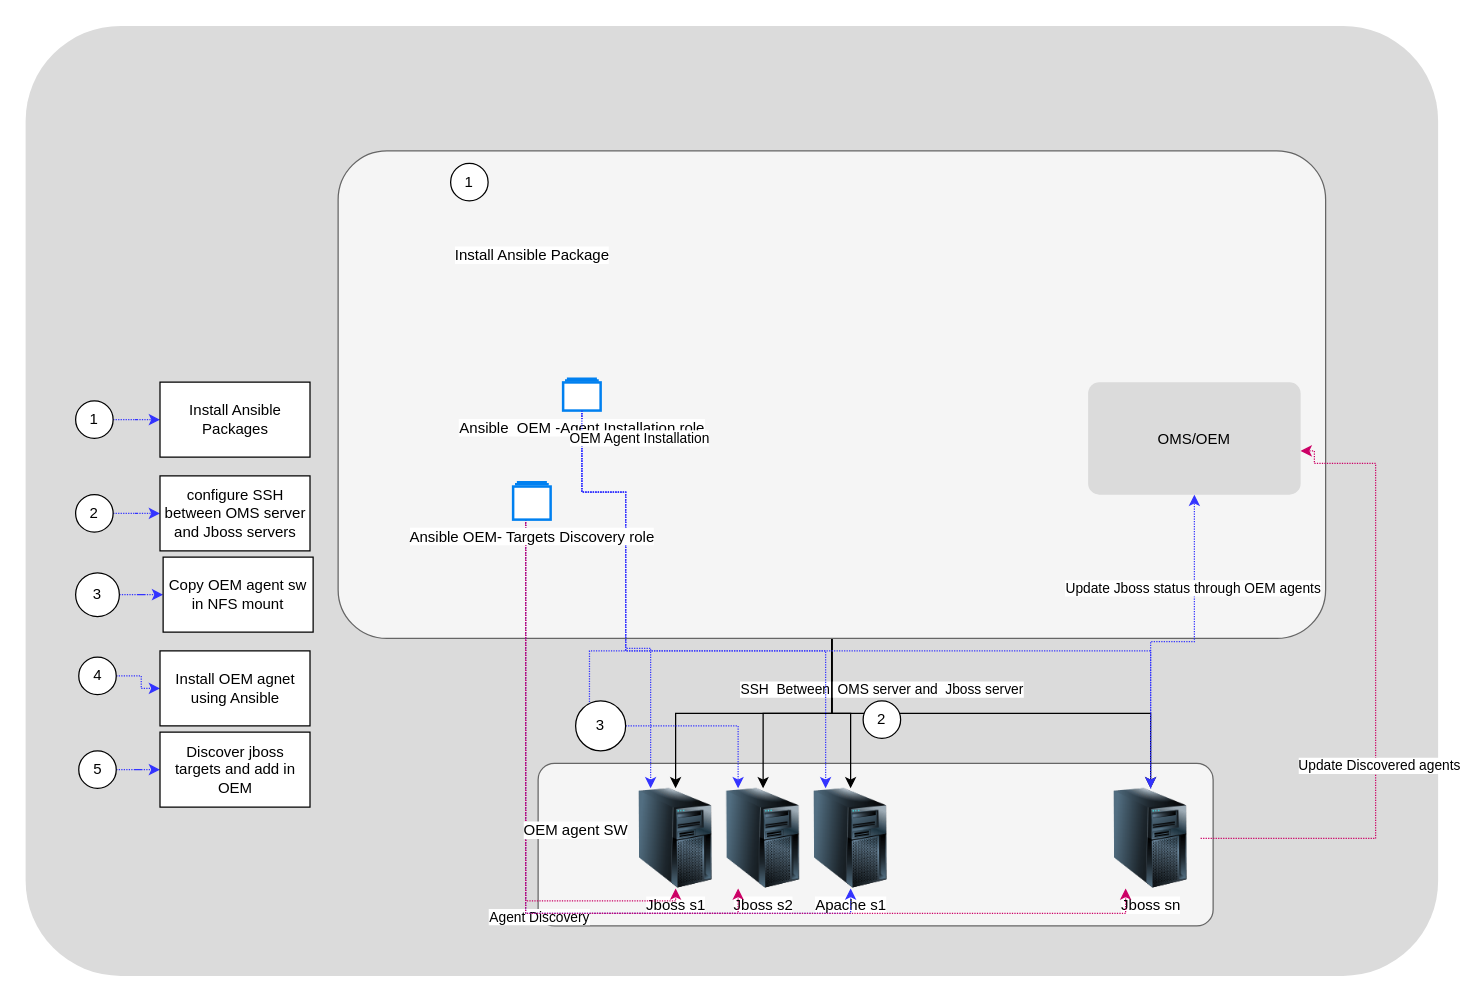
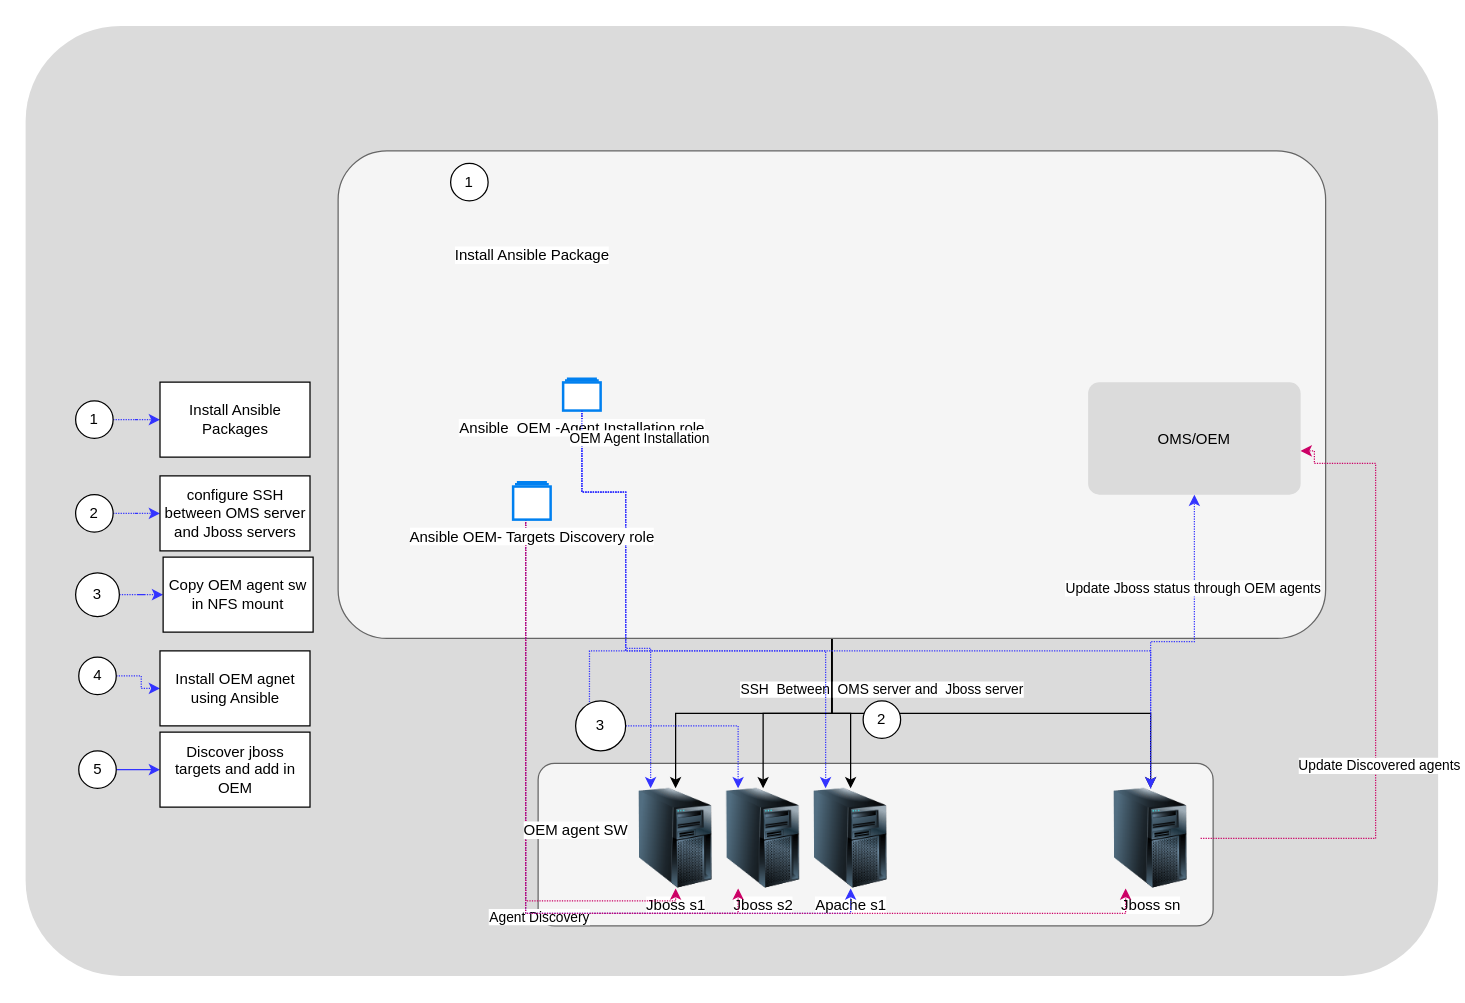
edge "5" -> "Discover jboss targets and add in OEM": style dashed -> solid
